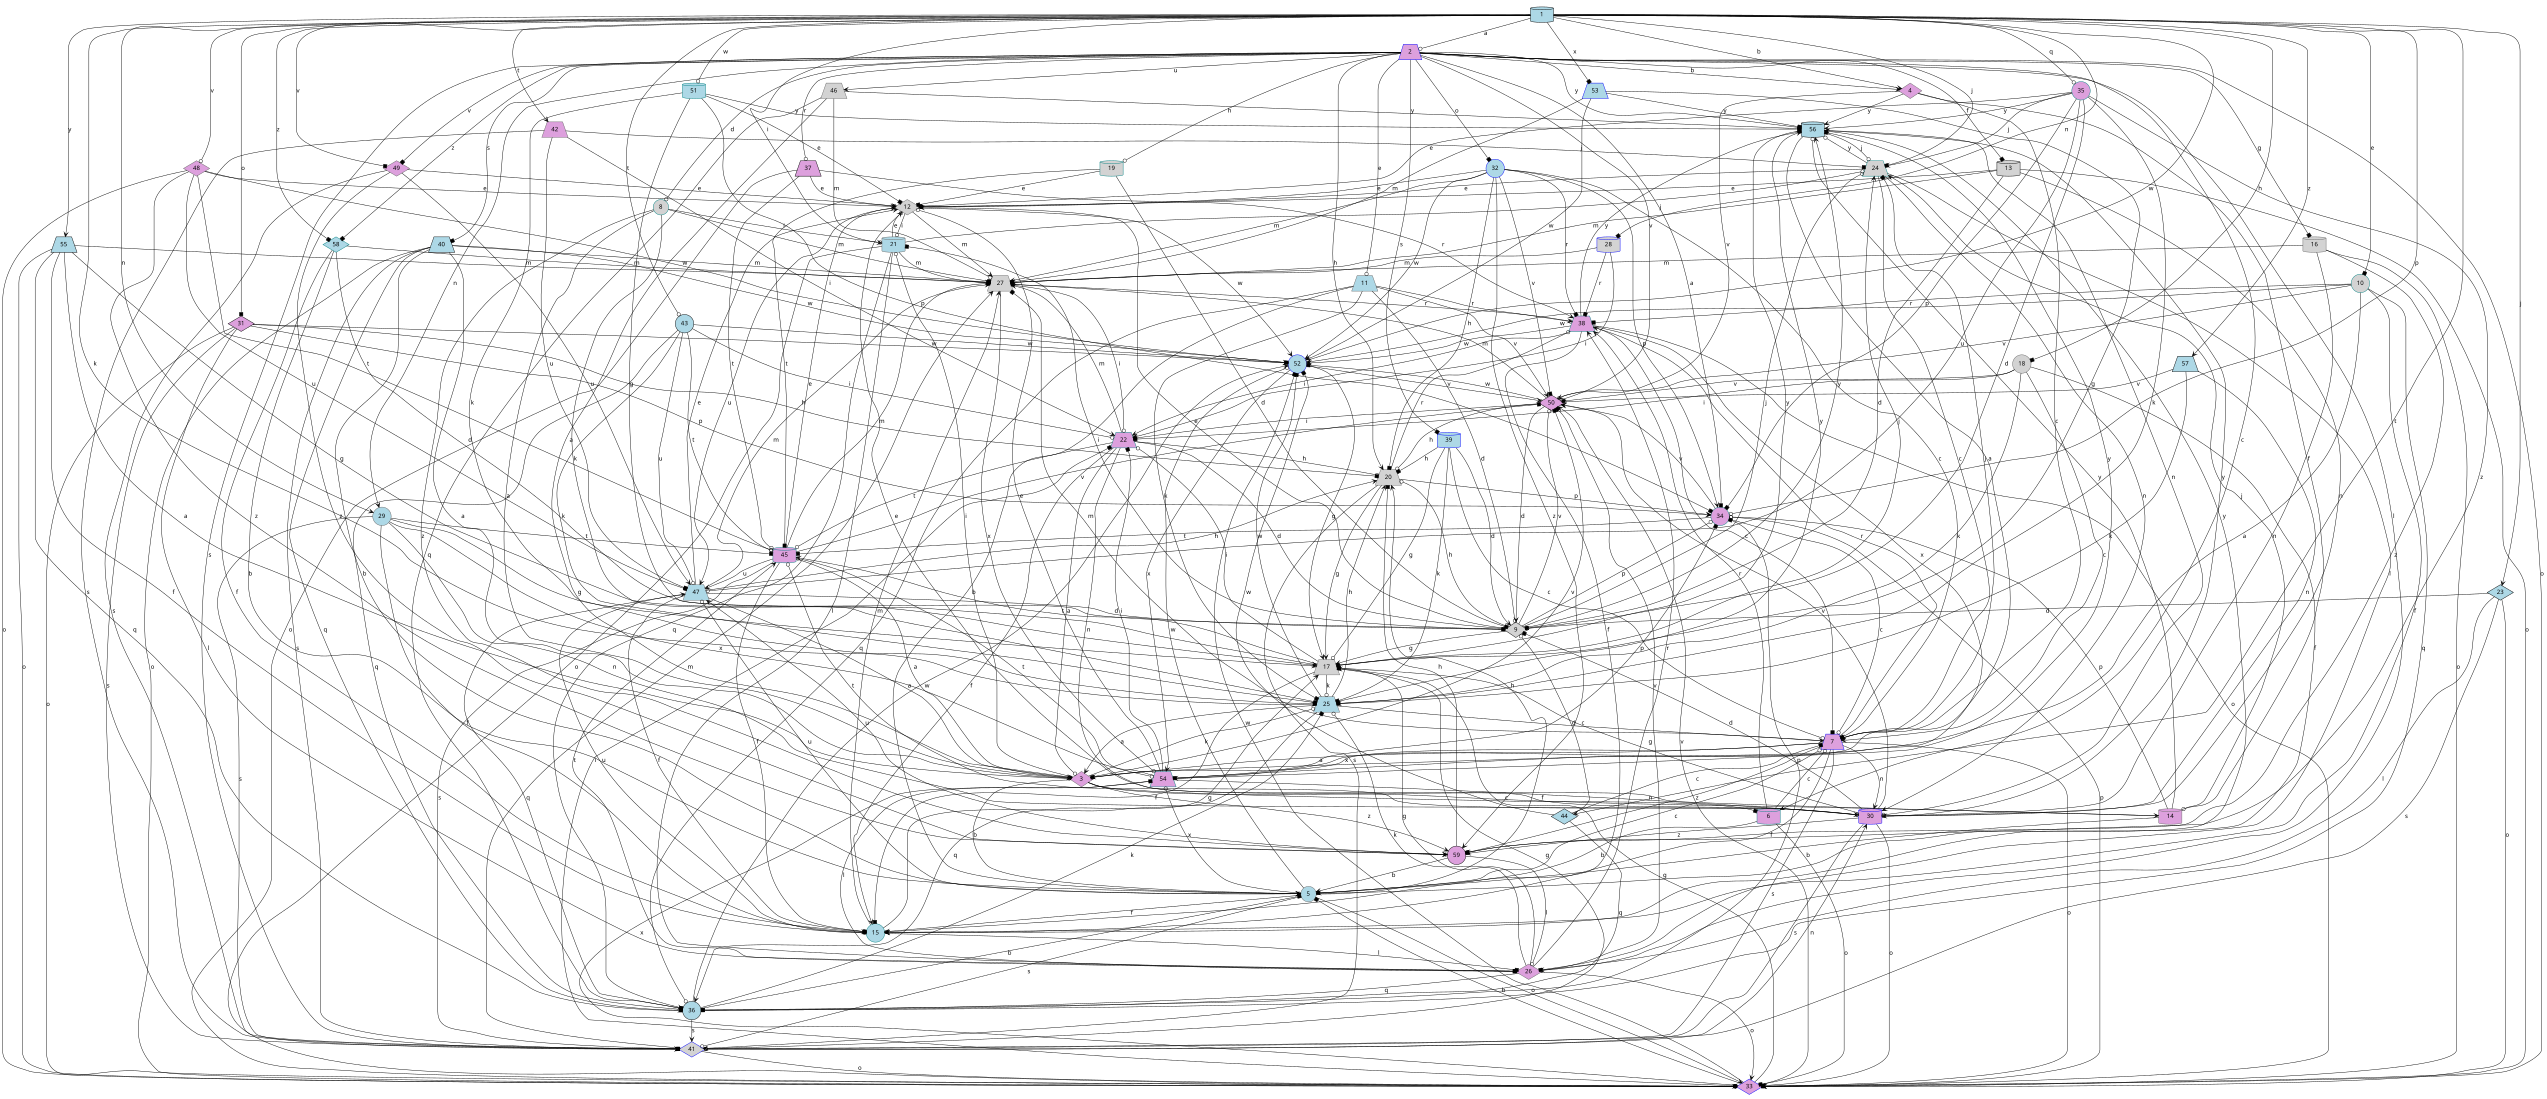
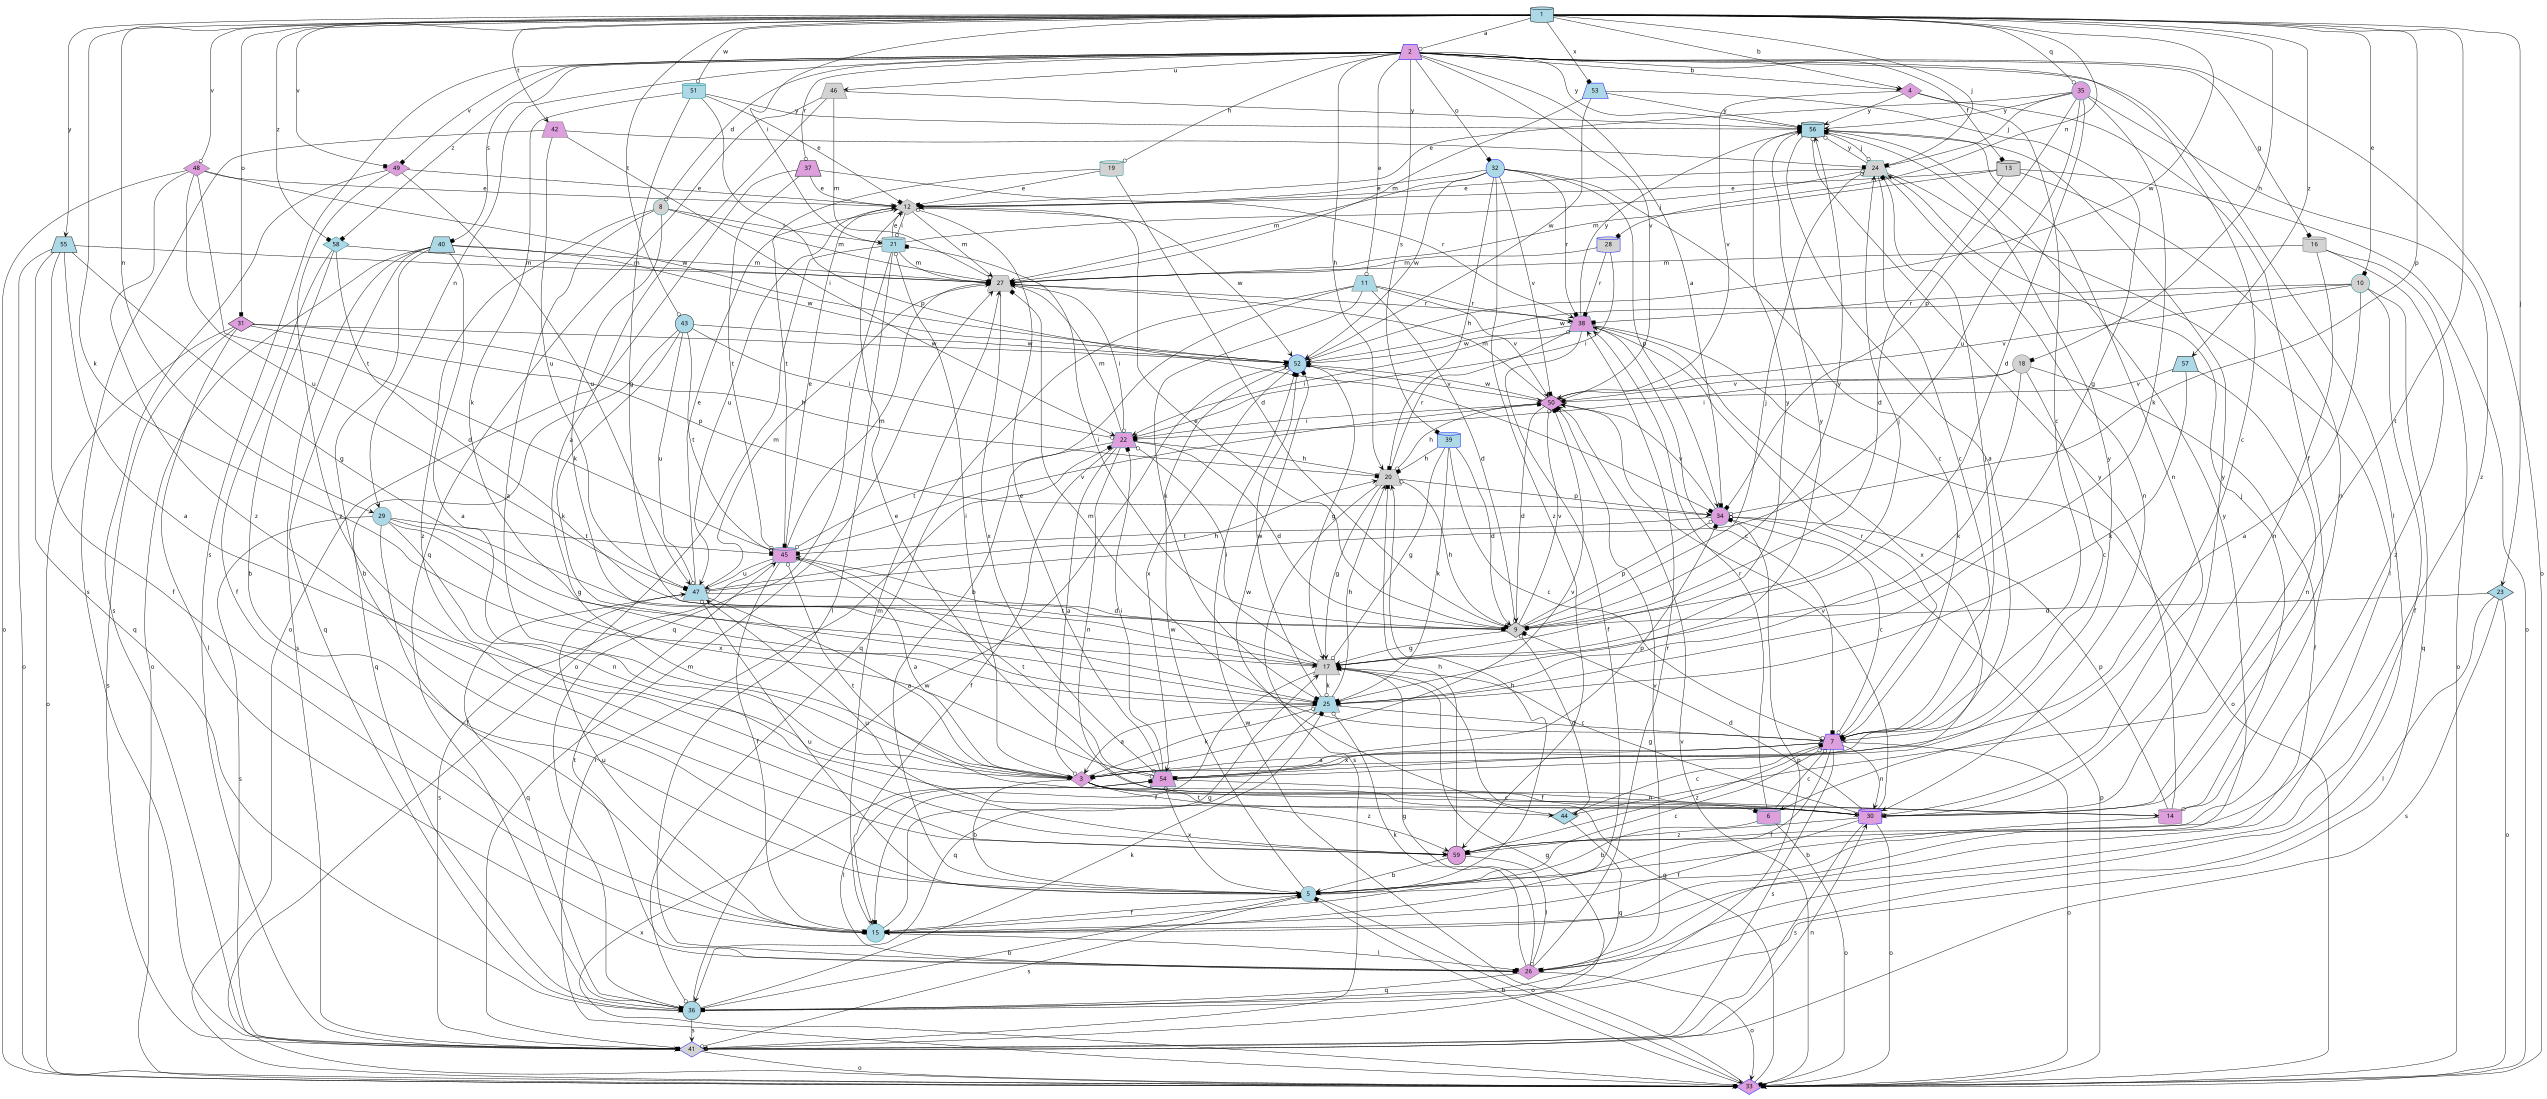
edge "47" -> "15": now "30" -> "15"
edge "3" -> "44": added, label "t"
